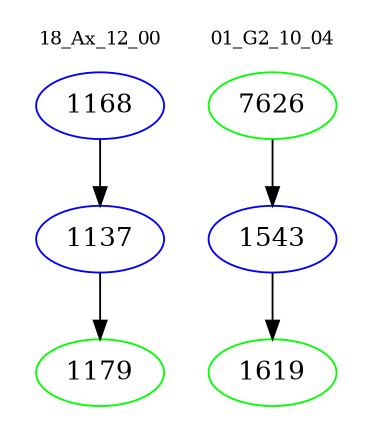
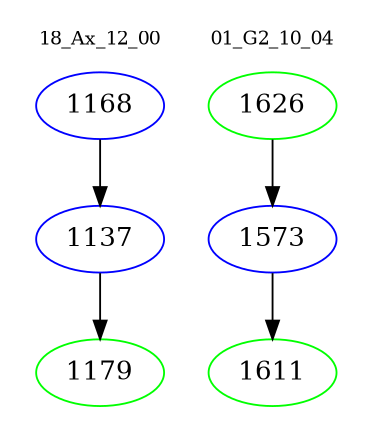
node "7626": label "7626" -> "1626"
node "1543": label "1543" -> "1573"
node "1619": label "1619" -> "1611"
